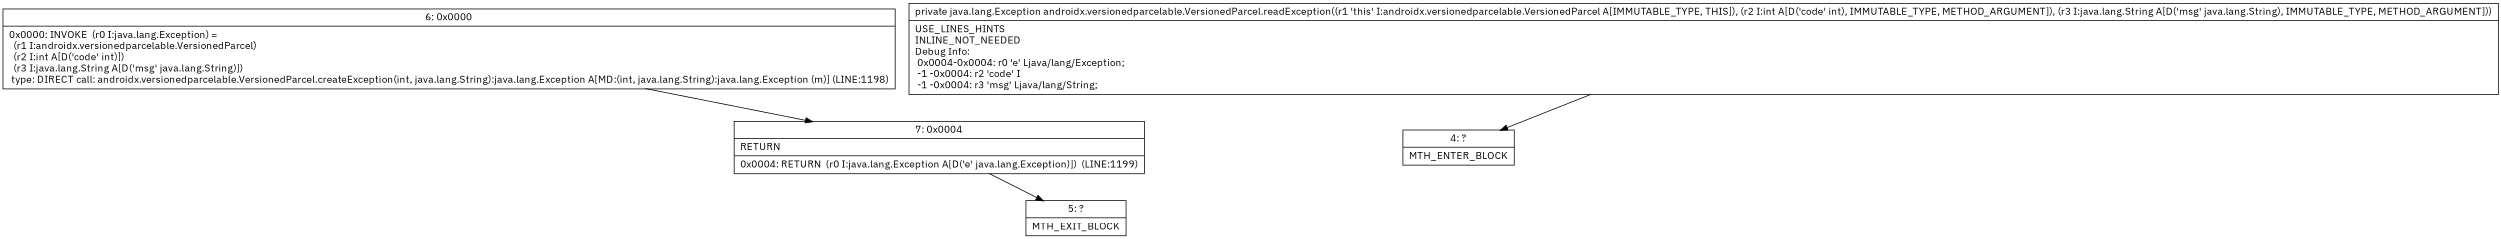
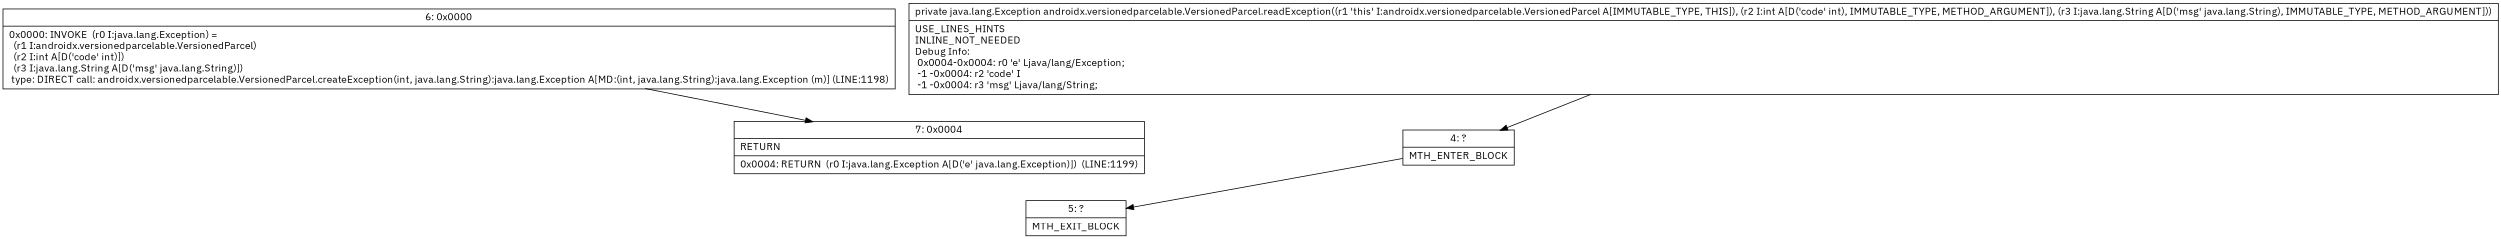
edge "7: 0x0004" -> "5: ?": now "4: ?" -> "5: ?"
